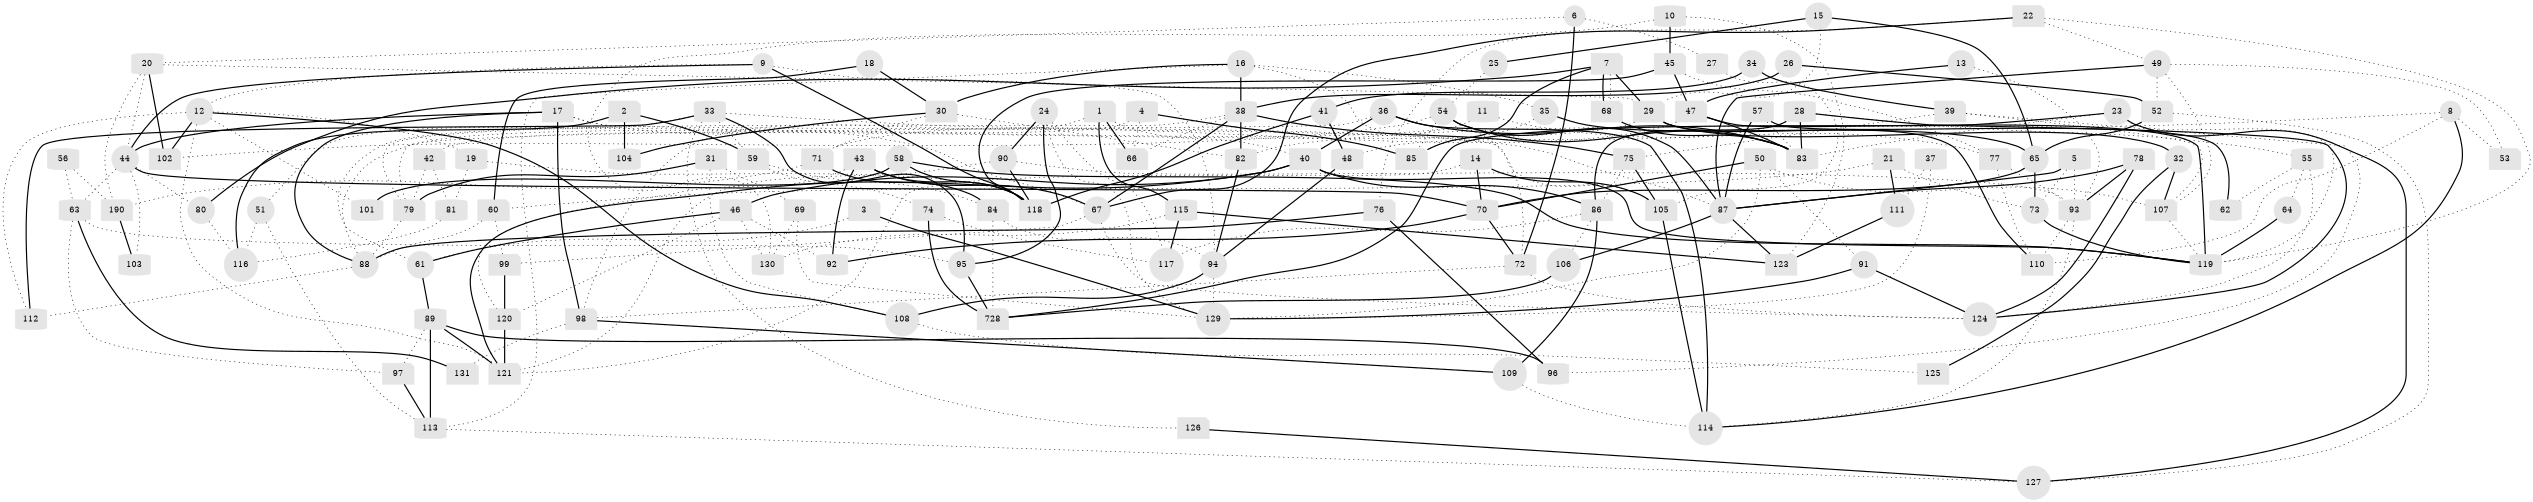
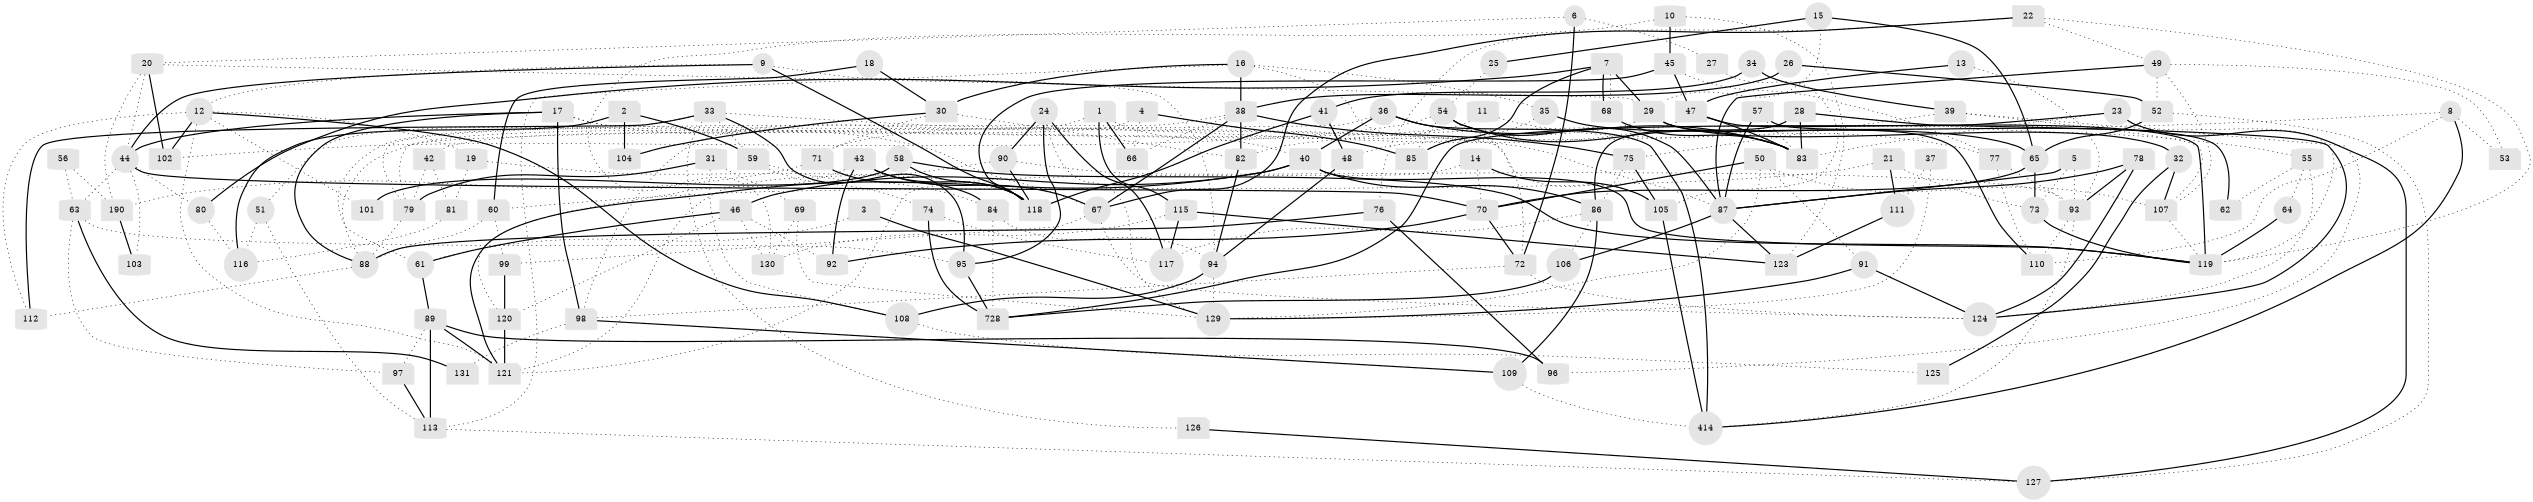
edge "24" -- "117": style dotted -> bold
edge "14" -- "70": style bold -> dotted
node "114": label "114" -> "414"
